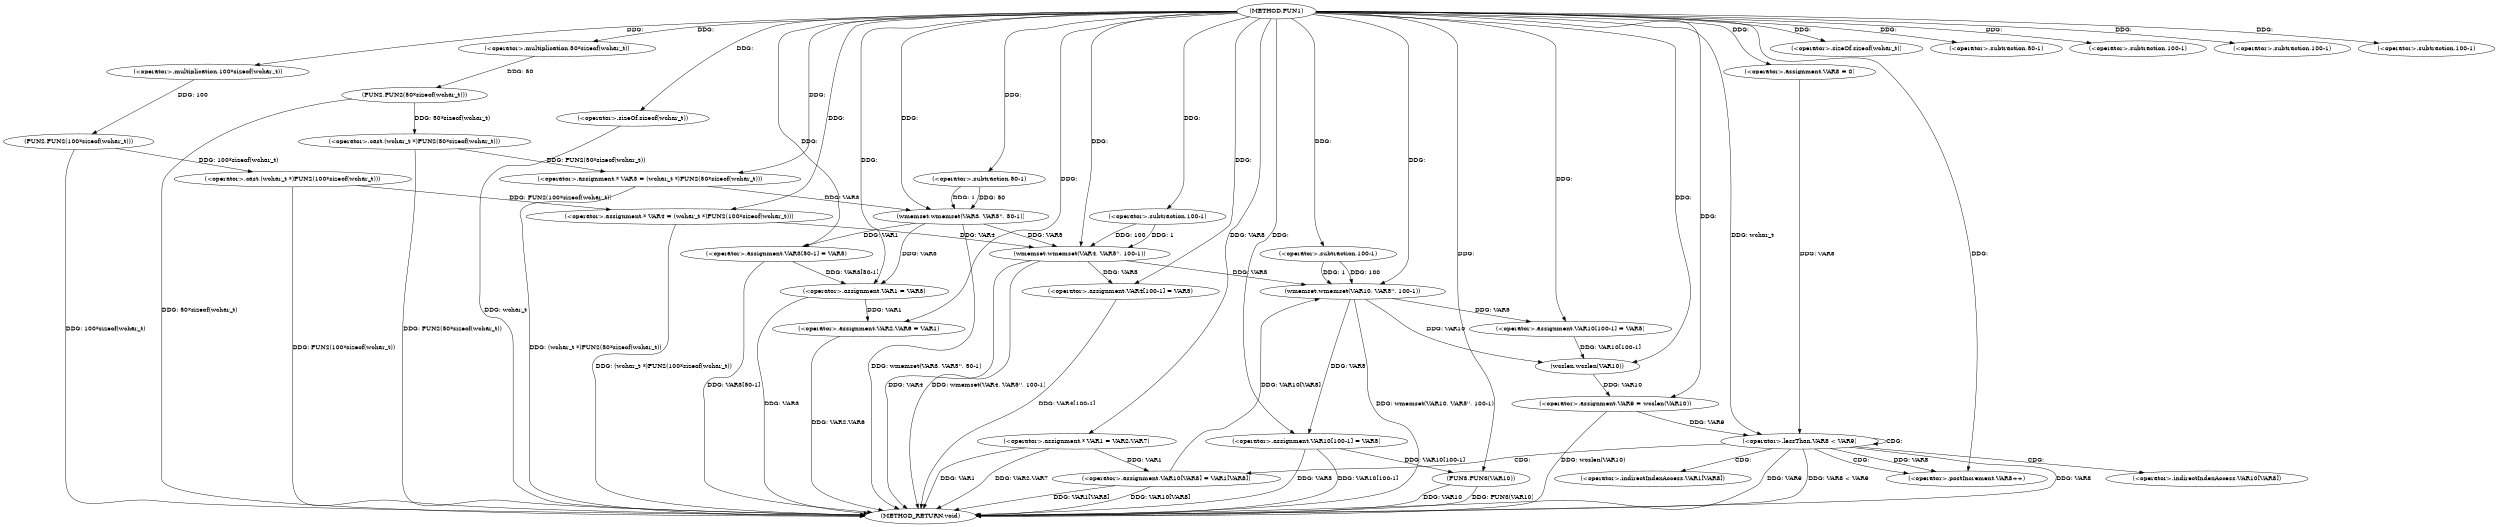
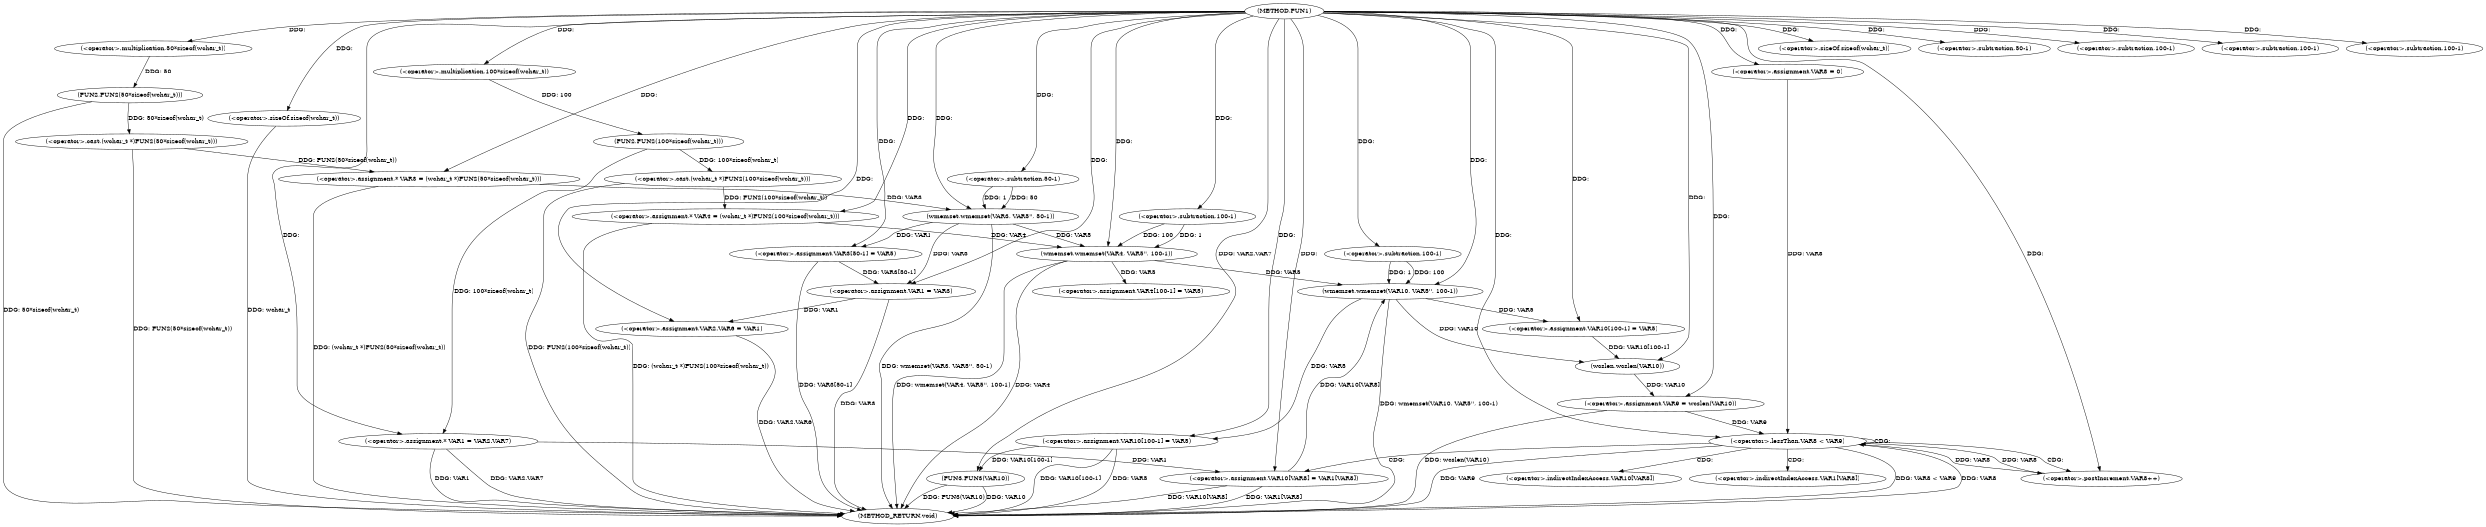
edge "(METHOD,FUN1)" -> "(<operator>.assignment,VAR4[100-1] = VAR5)": now "(METHOD,FUN1)" -> "(<operator>.assignment,VAR10[VAR8] = VAR1[VAR8])"
edge "(METHOD,FUN1)" -> "(<operator>.assignment,* VAR1 = VAR2.VAR7)": label "DDG: VAR8" -> "DDG: "
edge "(METHOD,FUN1)" -> "(<operator>.lessThan,VAR8 < VAR9)": label "DDG: wchar_t" -> "DDG: "
edge "(METHOD,FUN1)" -> "(FUN3,FUN3(VAR10))": label "DDG: " -> "DDG: VAR2.VAR7"
edge "(<operator>.assignment,VAR4[100-1] = VAR5)" -> "(METHOD_RETURN,void)": removed, label "DDG: VAR4[100-1]"
edge "(<operator>.postIncrement,VAR8++)" -> "(<operator>.lessThan,VAR8 < VAR9)": added, label "DDG: VAR8"
edge "(FUN2,FUN2(100*sizeof(wchar_t)))" -> "(METHOD_RETURN,void)": now "(FUN2,FUN2(100*sizeof(wchar_t)))" -> "(<operator>.assignment,* VAR1 = VAR2.VAR7)"
